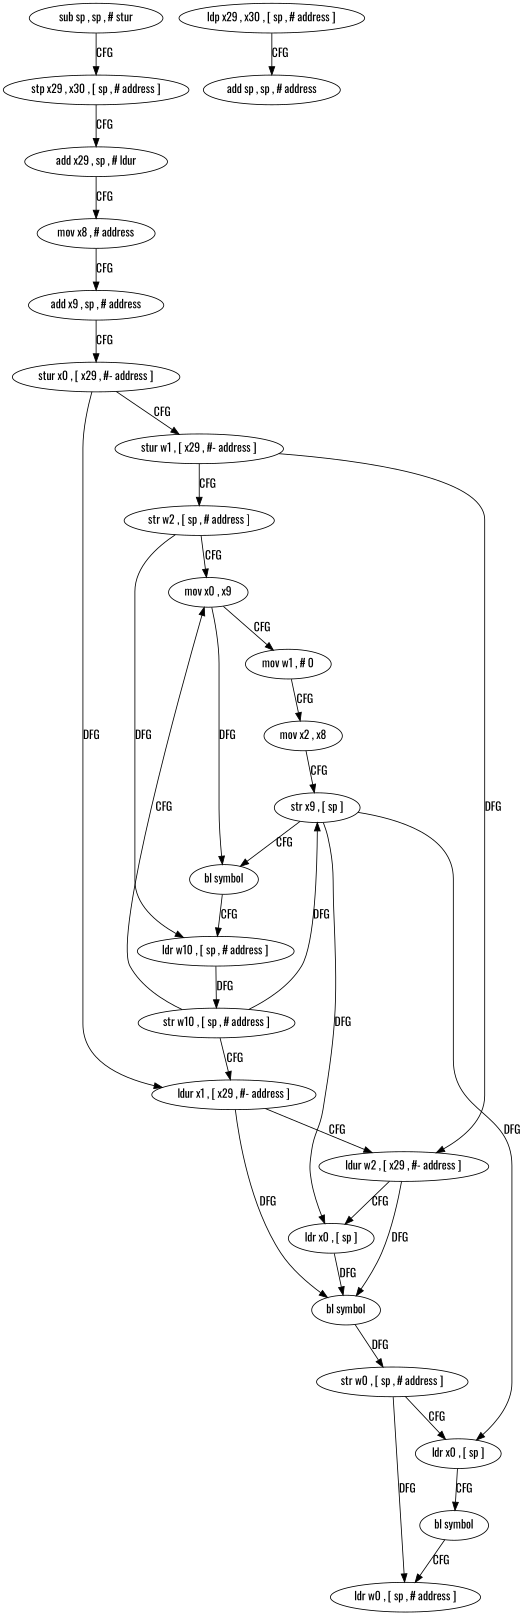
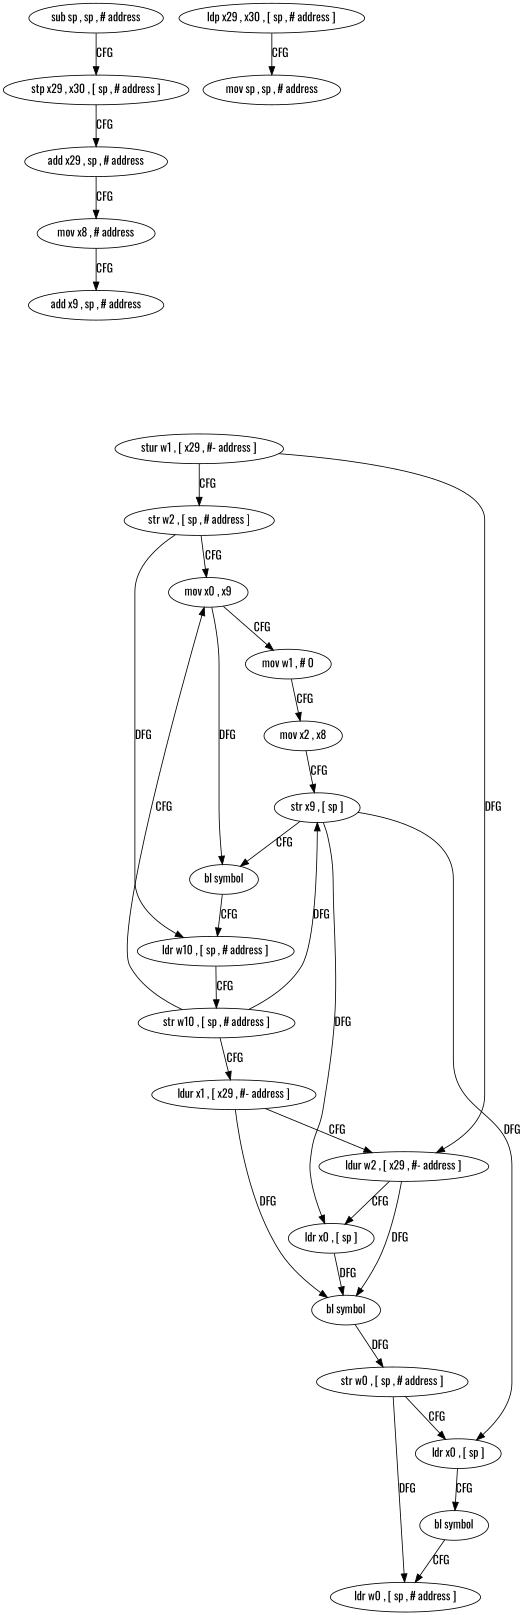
node "sub sp , sp , # stur": label "sub sp , sp , # stur" -> "sub sp , sp , # address"
node "add sp , sp , # address": label "add sp , sp , # address" -> "mov sp , sp , # address"
node "add x29 , sp , # ldur": label "add x29 , sp , # ldur" -> "add x29 , sp , # address"
node "stur x0 , [ x29 , #- address ]": removed
edge "ldr w10 , [ sp , # address ]" -> "str w10 , [ sp , # address ]": label "DFG" -> "CFG"
